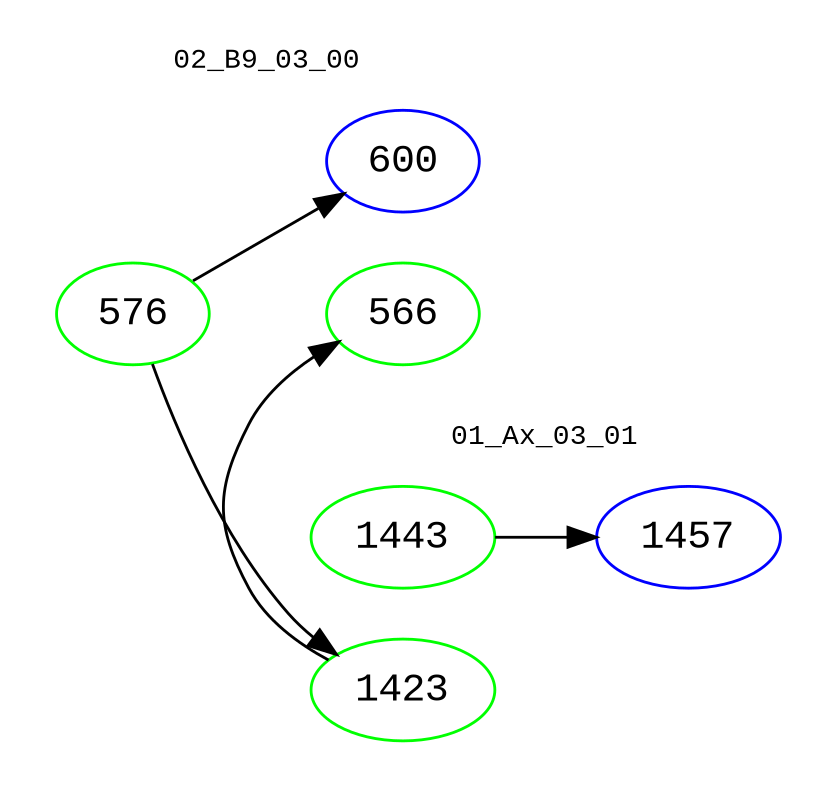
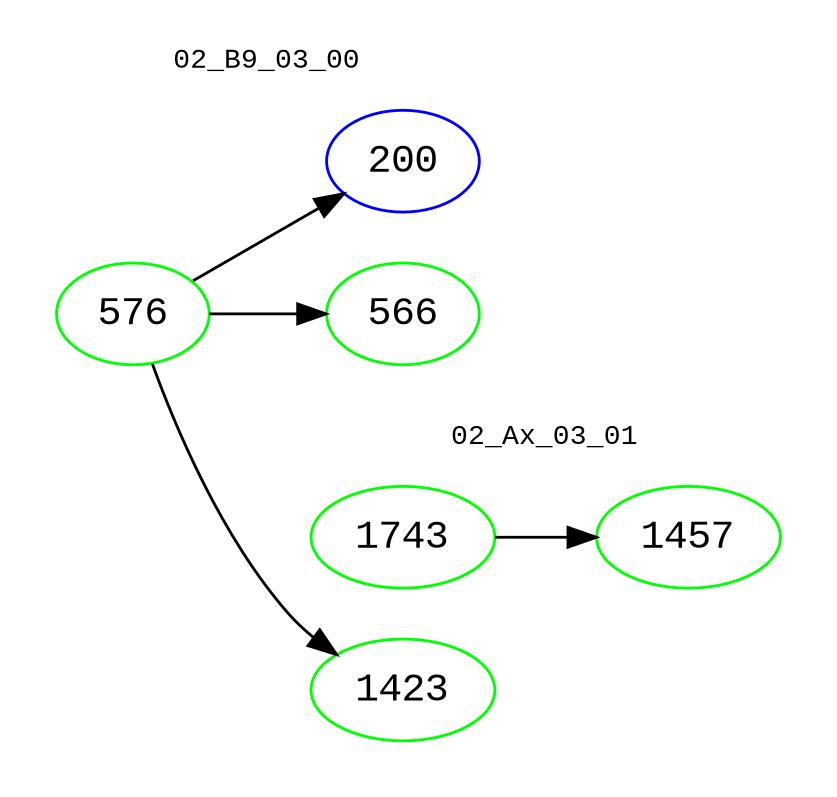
node "600": label "600" -> "200"
cluster "01_Ax_03_01": label "01_Ax_03_01" -> "02_Ax_03_01"
edge "1423" -> "566": now "576" -> "566"
node "1443": label "1443" -> "1743"
node "1457": color blue -> green
